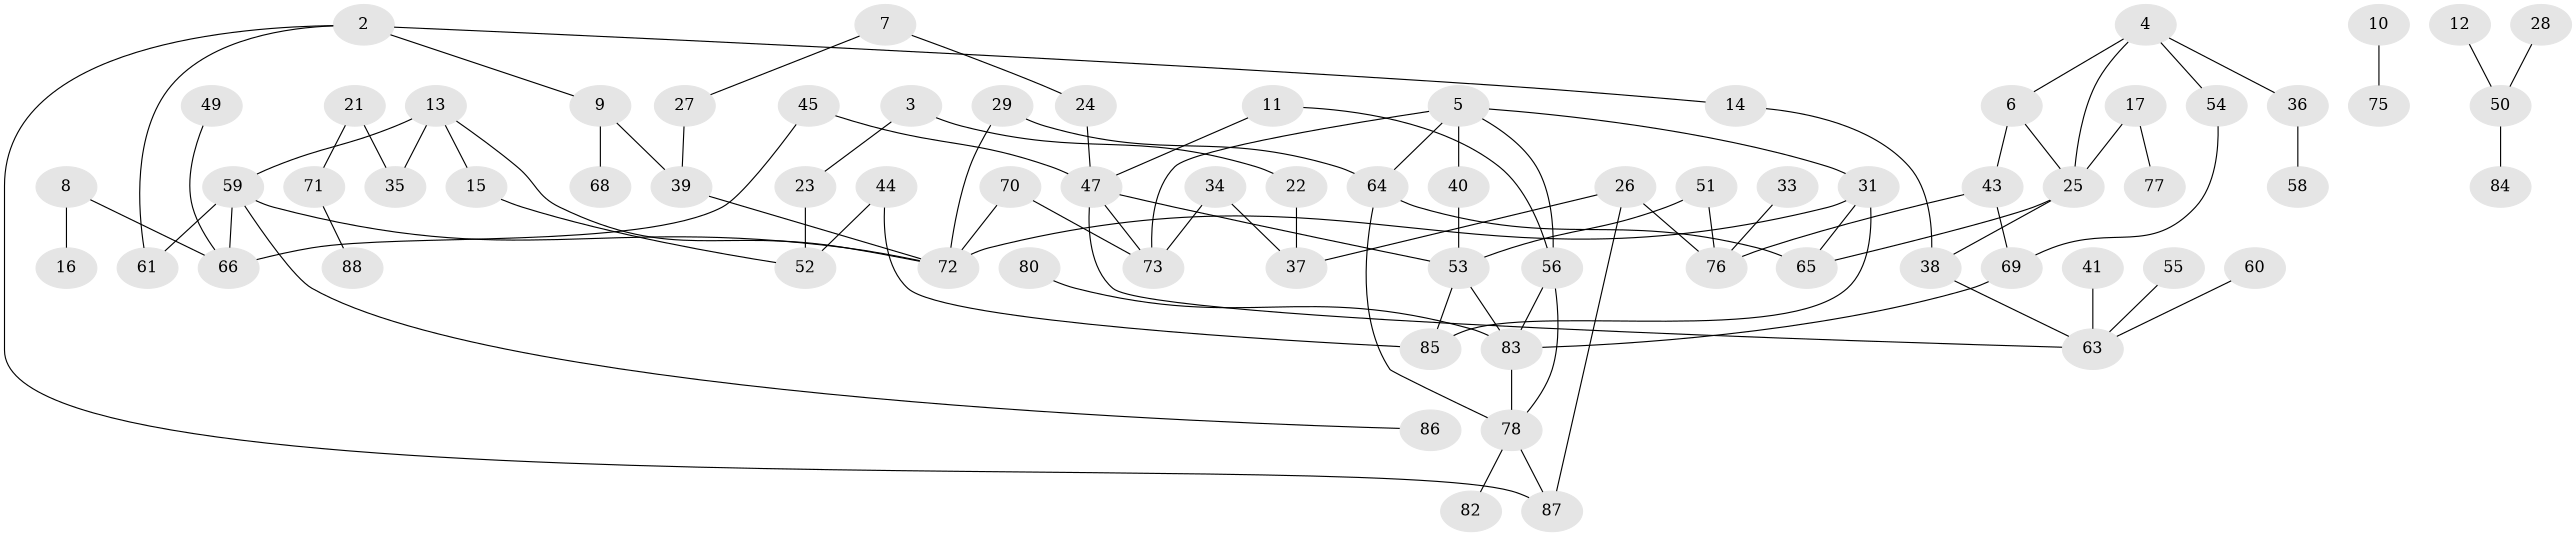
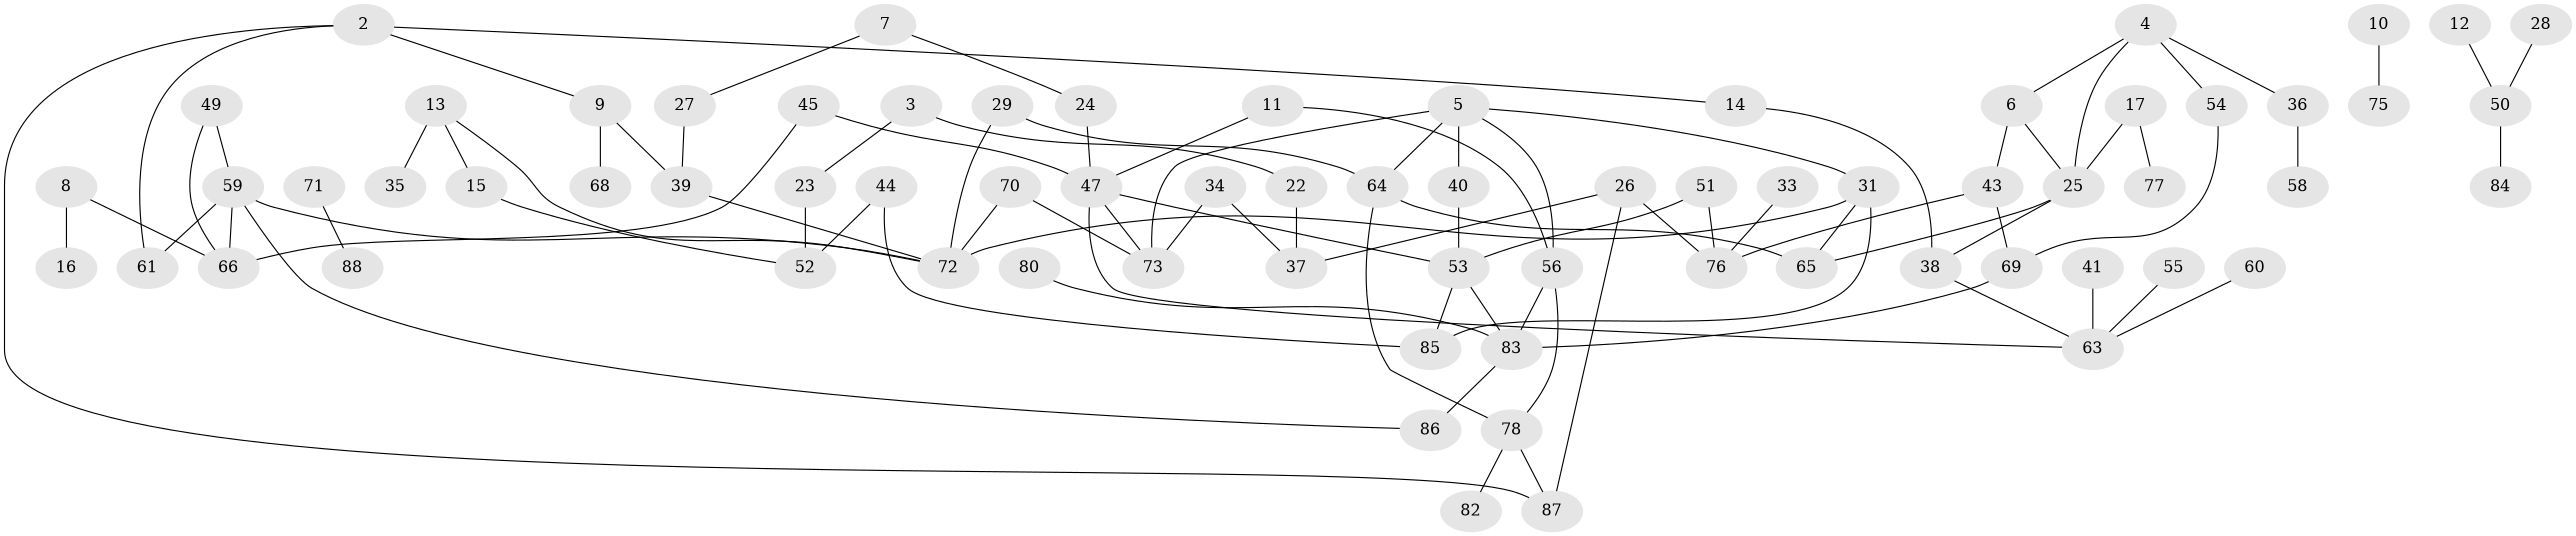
node "21": removed
edge "13" -- "59": now "49" -- "59"
edge "83" -- "78": now "83" -- "86"
